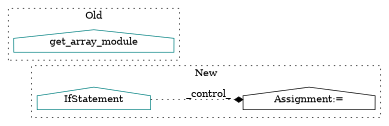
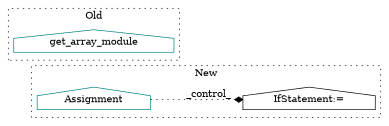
node "IfStatement": label "IfStatement" -> "Assignment"
node "Assignment:=": label "Assignment:=" -> "IfStatement:="
